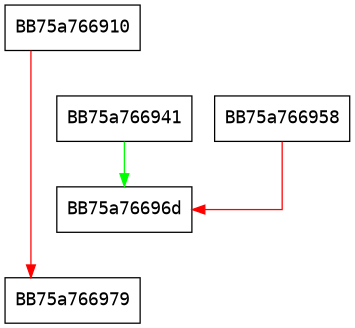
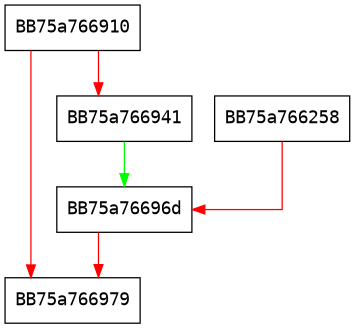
edge "BB75a766910" -> "BB75a766941": added
node "BB75a766958": label "BB75a766958" -> "BB75a766258"
edge "BB75a76696d" -> "BB75a766979": added
